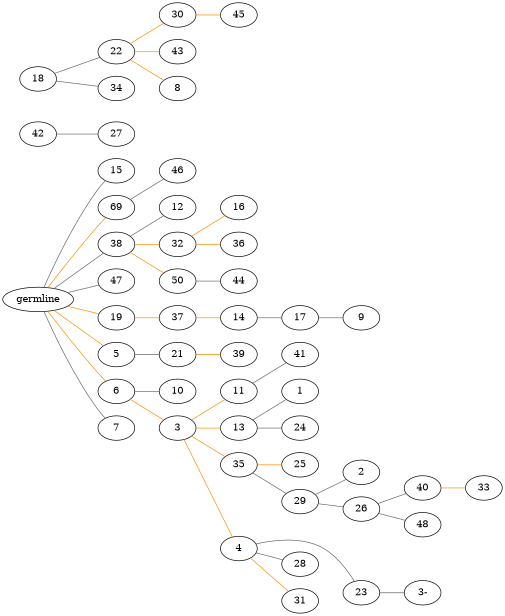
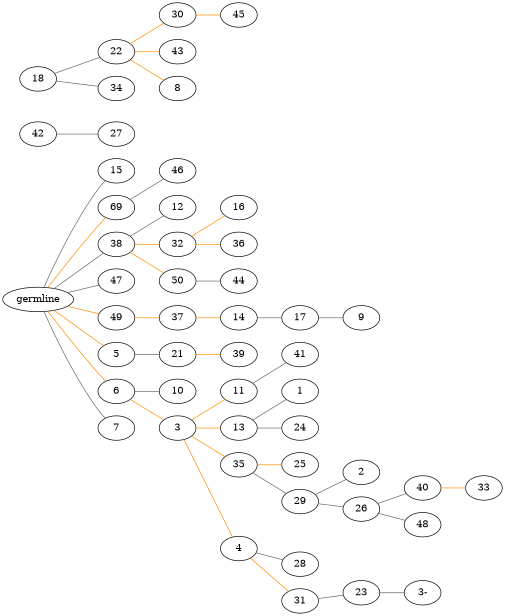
node "19": label "19" -> "49"
edge "4" -- "23": now "31" -- "23"
